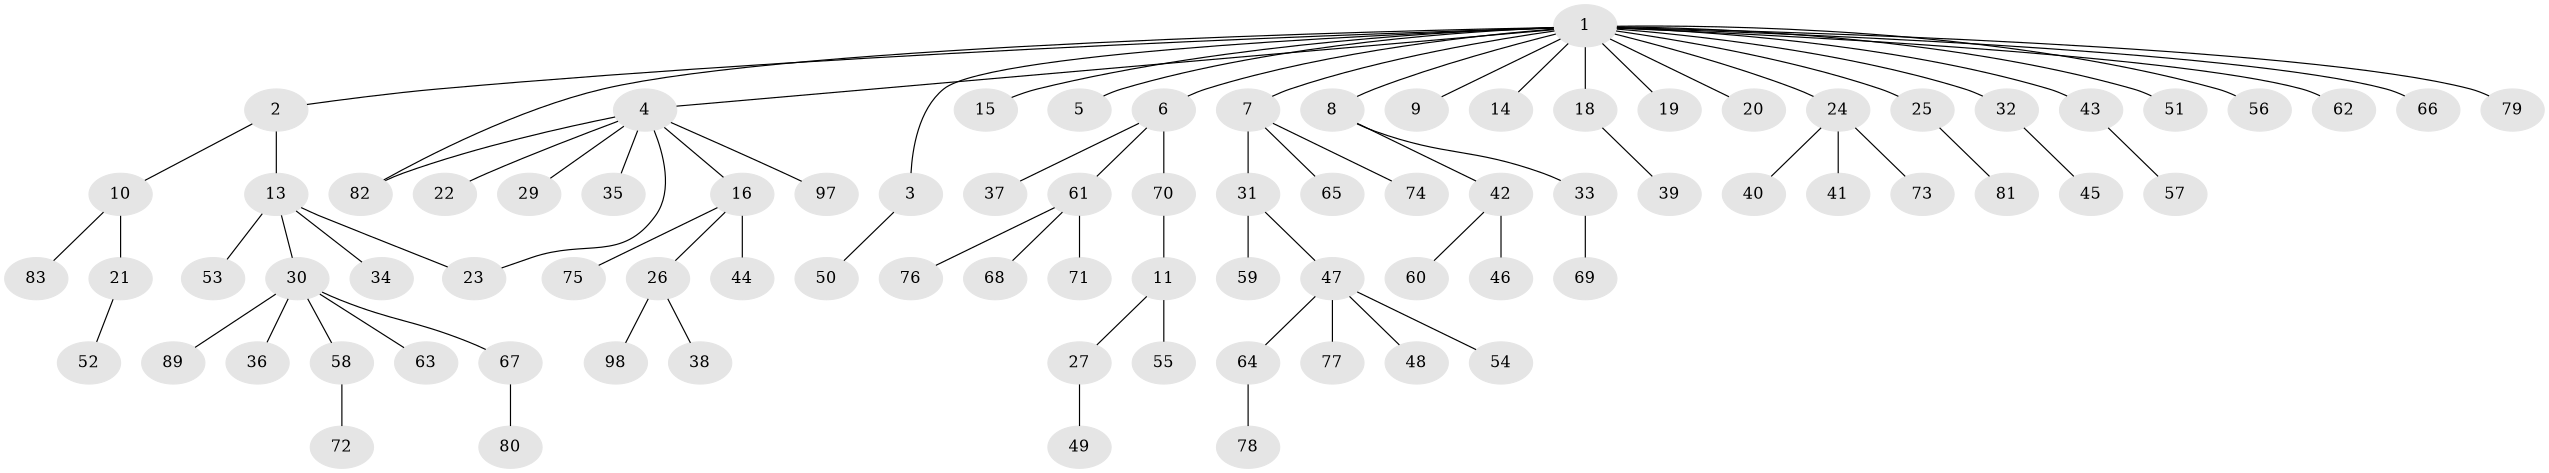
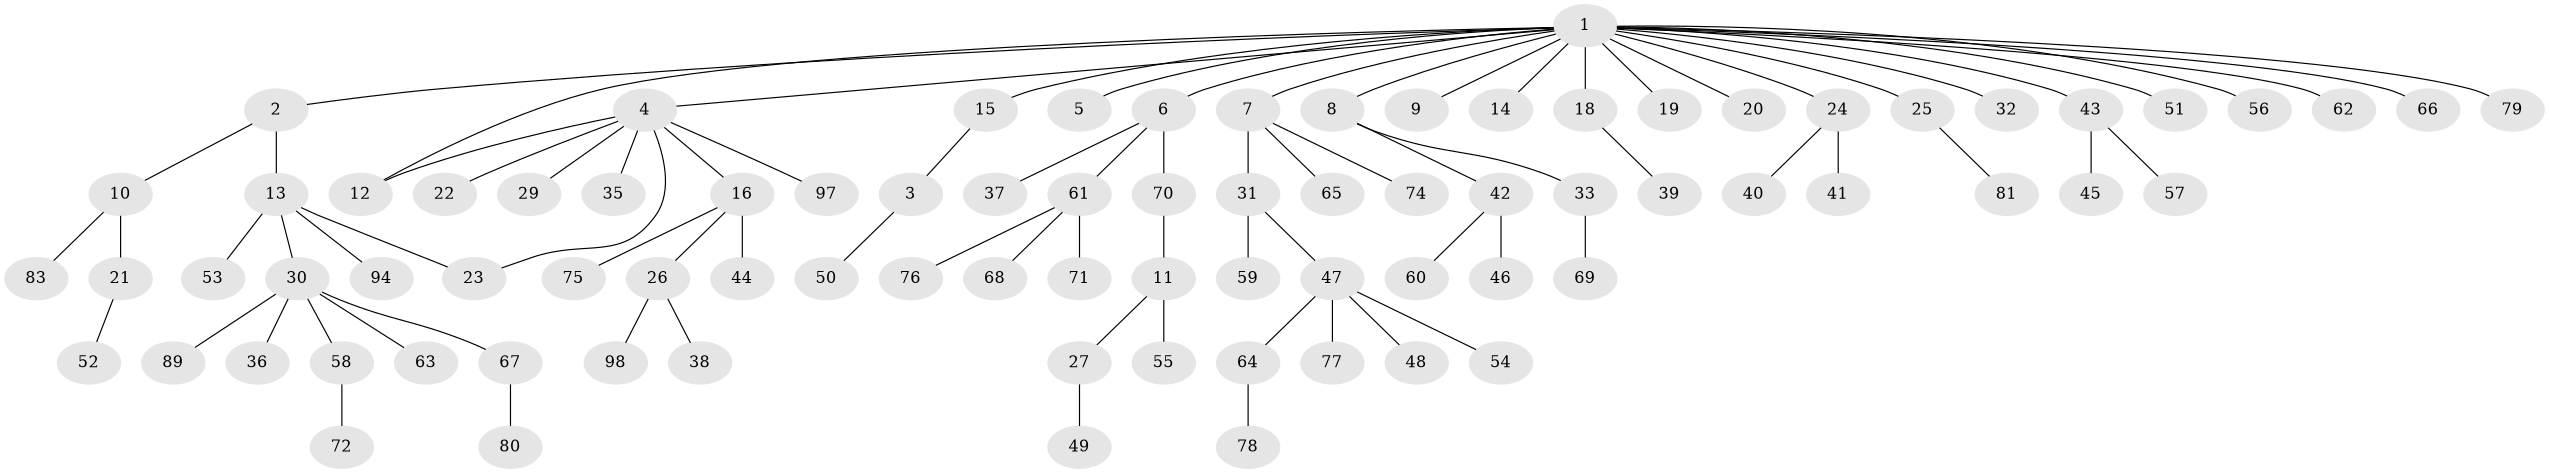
edge "1" -- "3": now "15" -- "3"
edge "32" -- "45": now "43" -- "45"
node "82": label "82" -> "12"
node "73": removed
node "34": label "34" -> "94"
